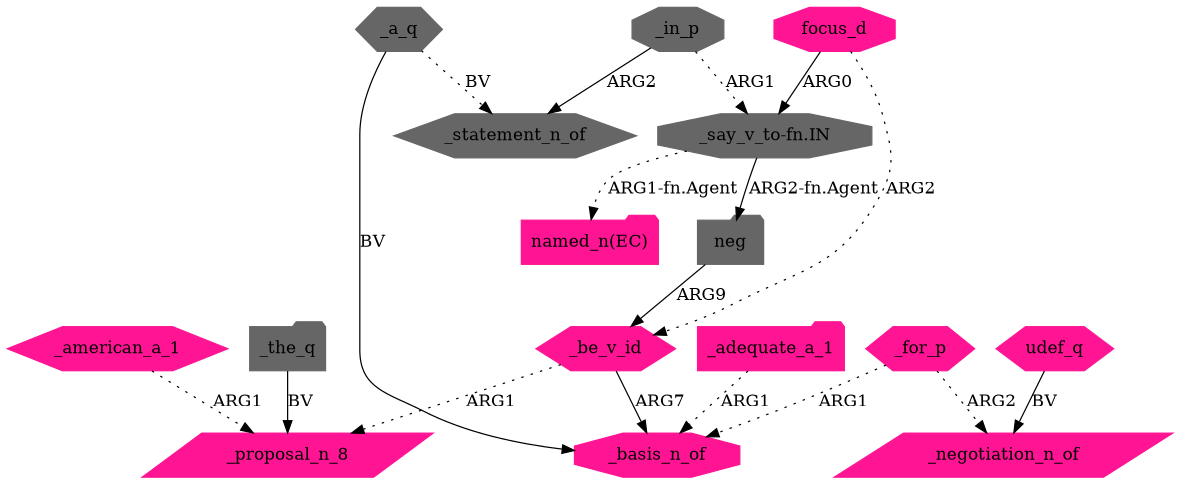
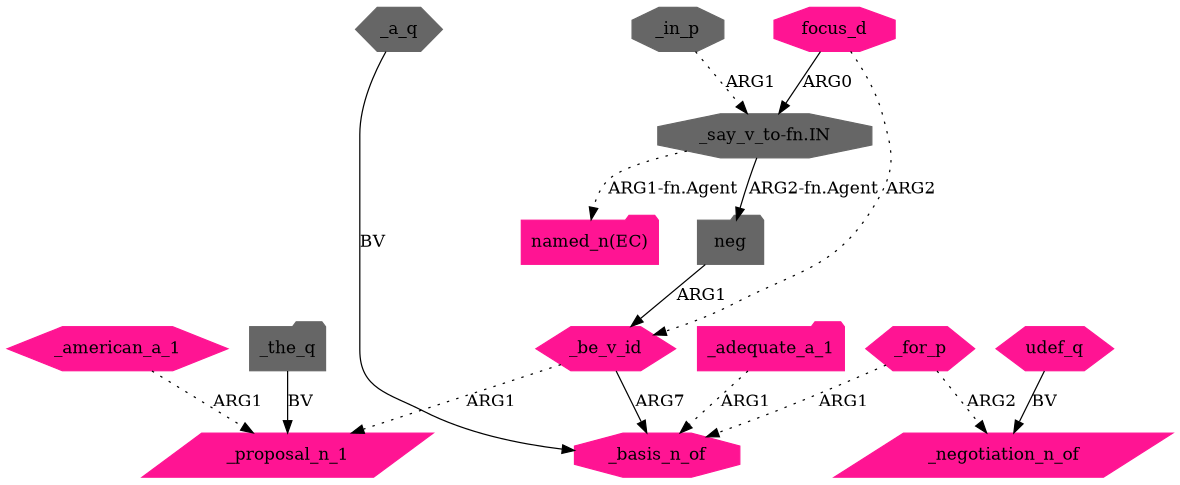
node "_statement_n_of": removed
edge "neg" -> "_be_v_id": label "ARG9" -> "ARG1"
node "_proposal_n_8": label "_proposal_n_8" -> "_proposal_n_1"
